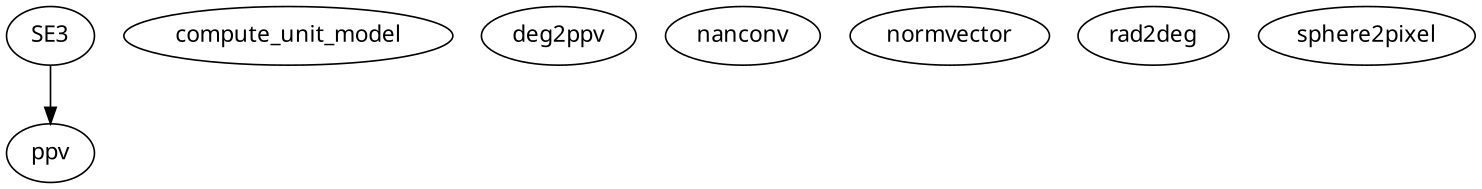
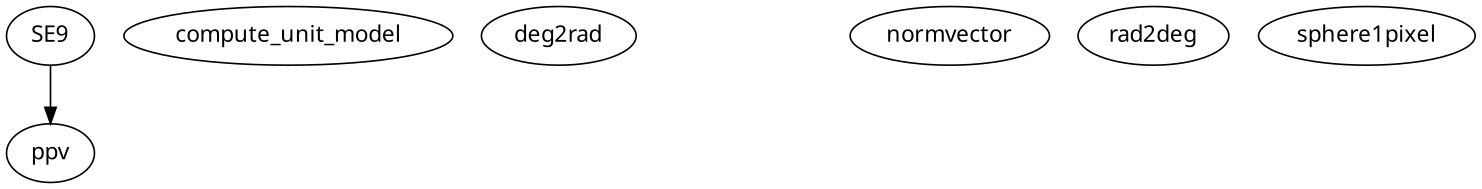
node "SE3": label "SE3" -> "SE9"
node "deg2ppv": label "deg2ppv" -> "deg2rad"
node "nanconv": removed
node "sphere2pixel": label "sphere2pixel" -> "sphere1pixel"
